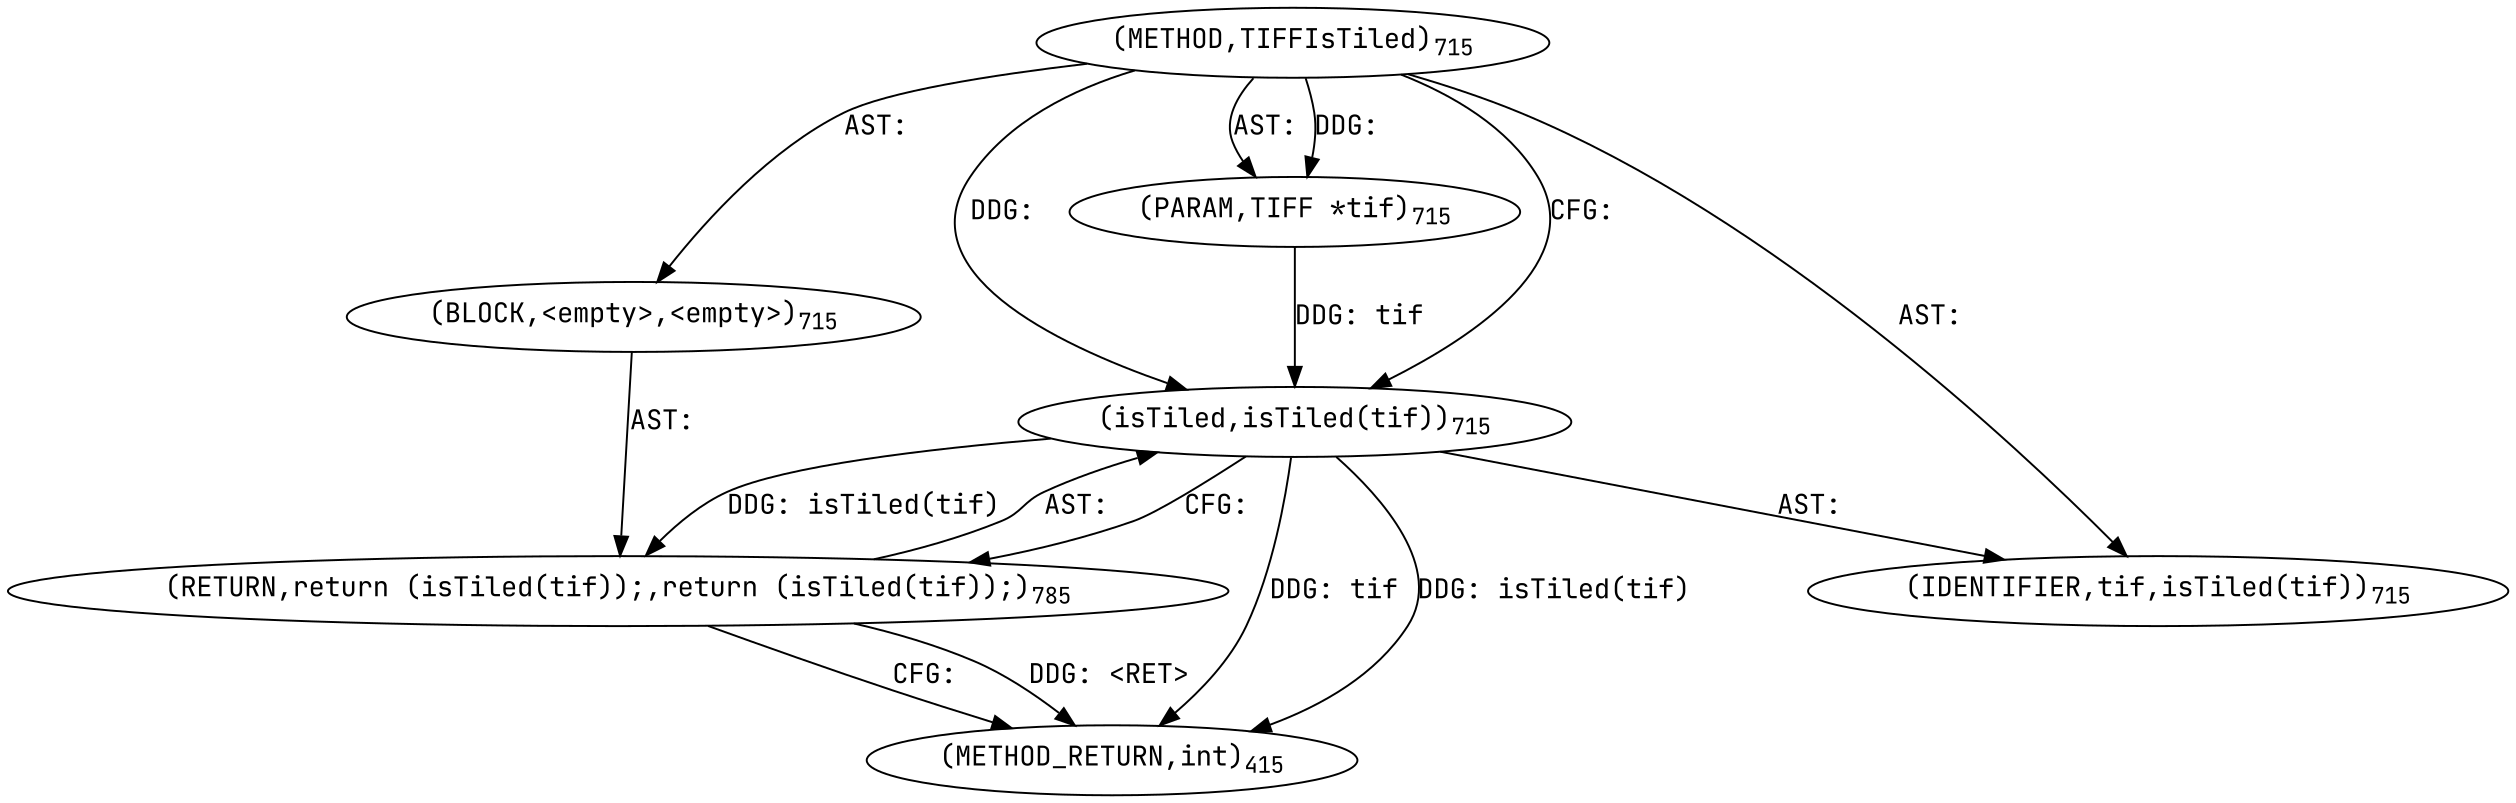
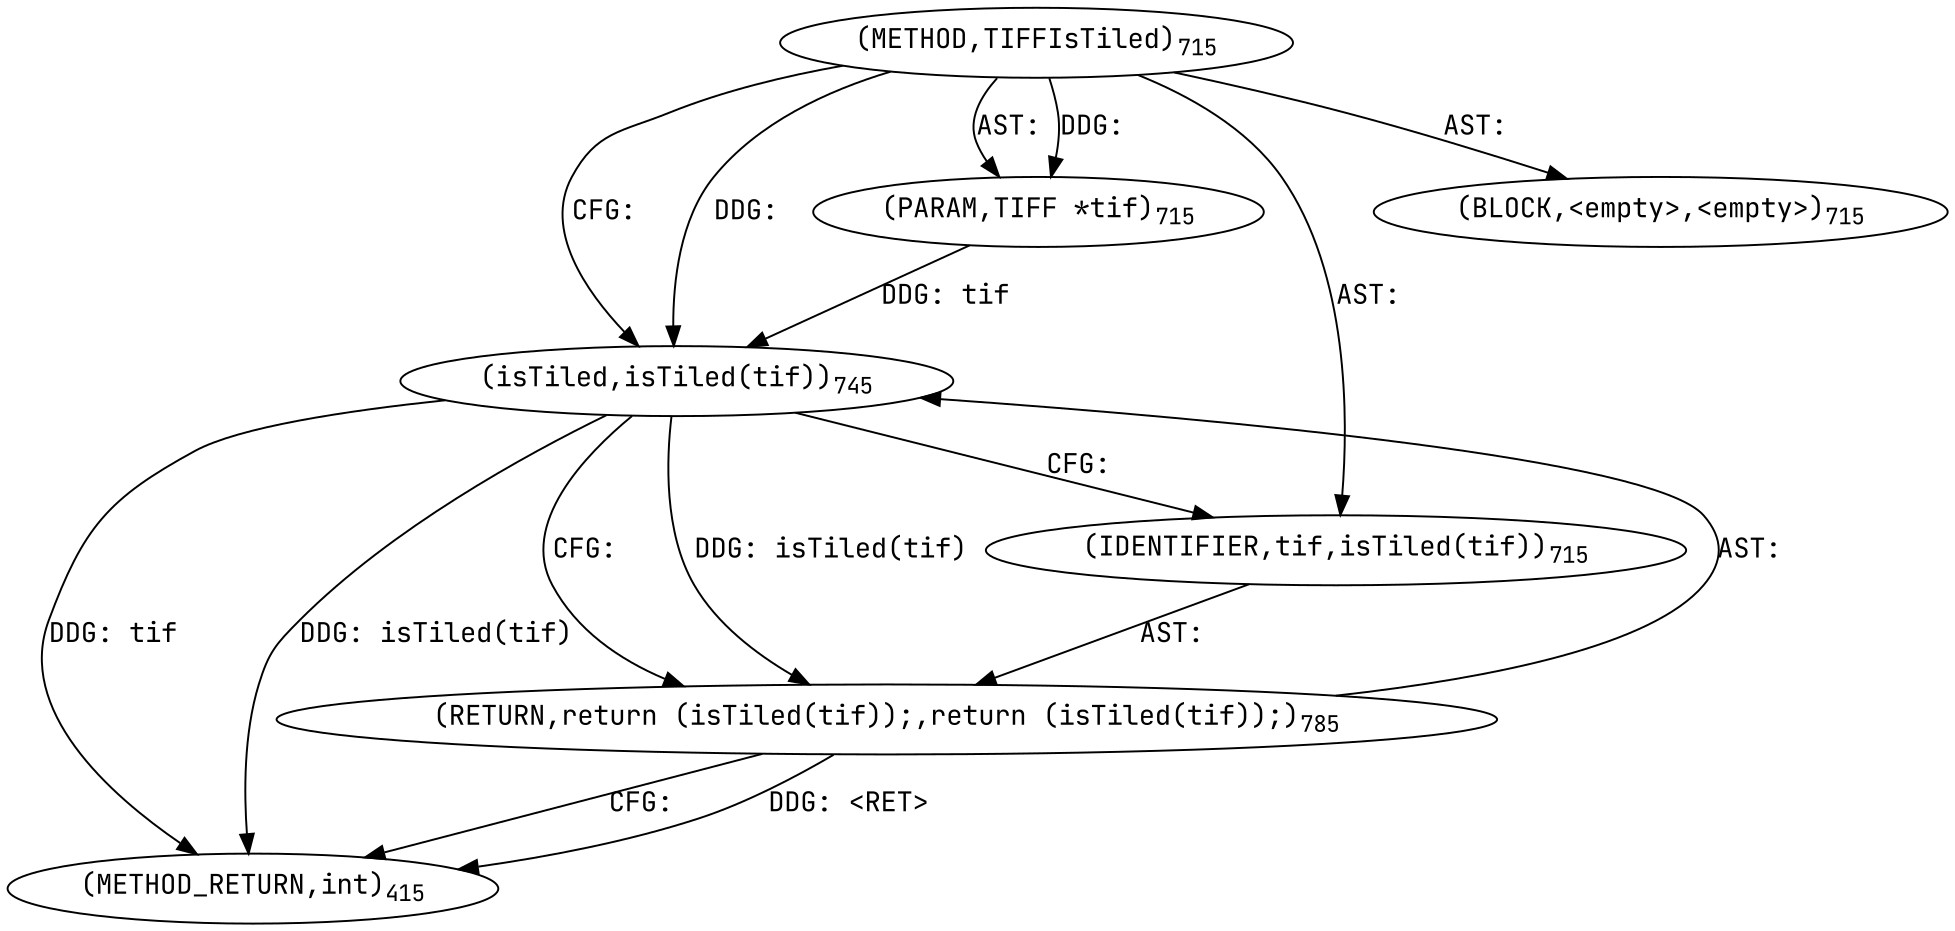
node "(isTiled,isTiled(tif))": text "715" -> "745"
edge "(BLOCK,<empty>,<empty>)" -> "(RETURN,return (isTiled(tif));,return (isTiled(tif));)": now "(IDENTIFIER,tif,isTiled(tif))" -> "(RETURN,return (isTiled(tif));,return (isTiled(tif));)"
edge "(isTiled,isTiled(tif))" -> "(IDENTIFIER,tif,isTiled(tif))": label "AST: " -> "CFG: "
